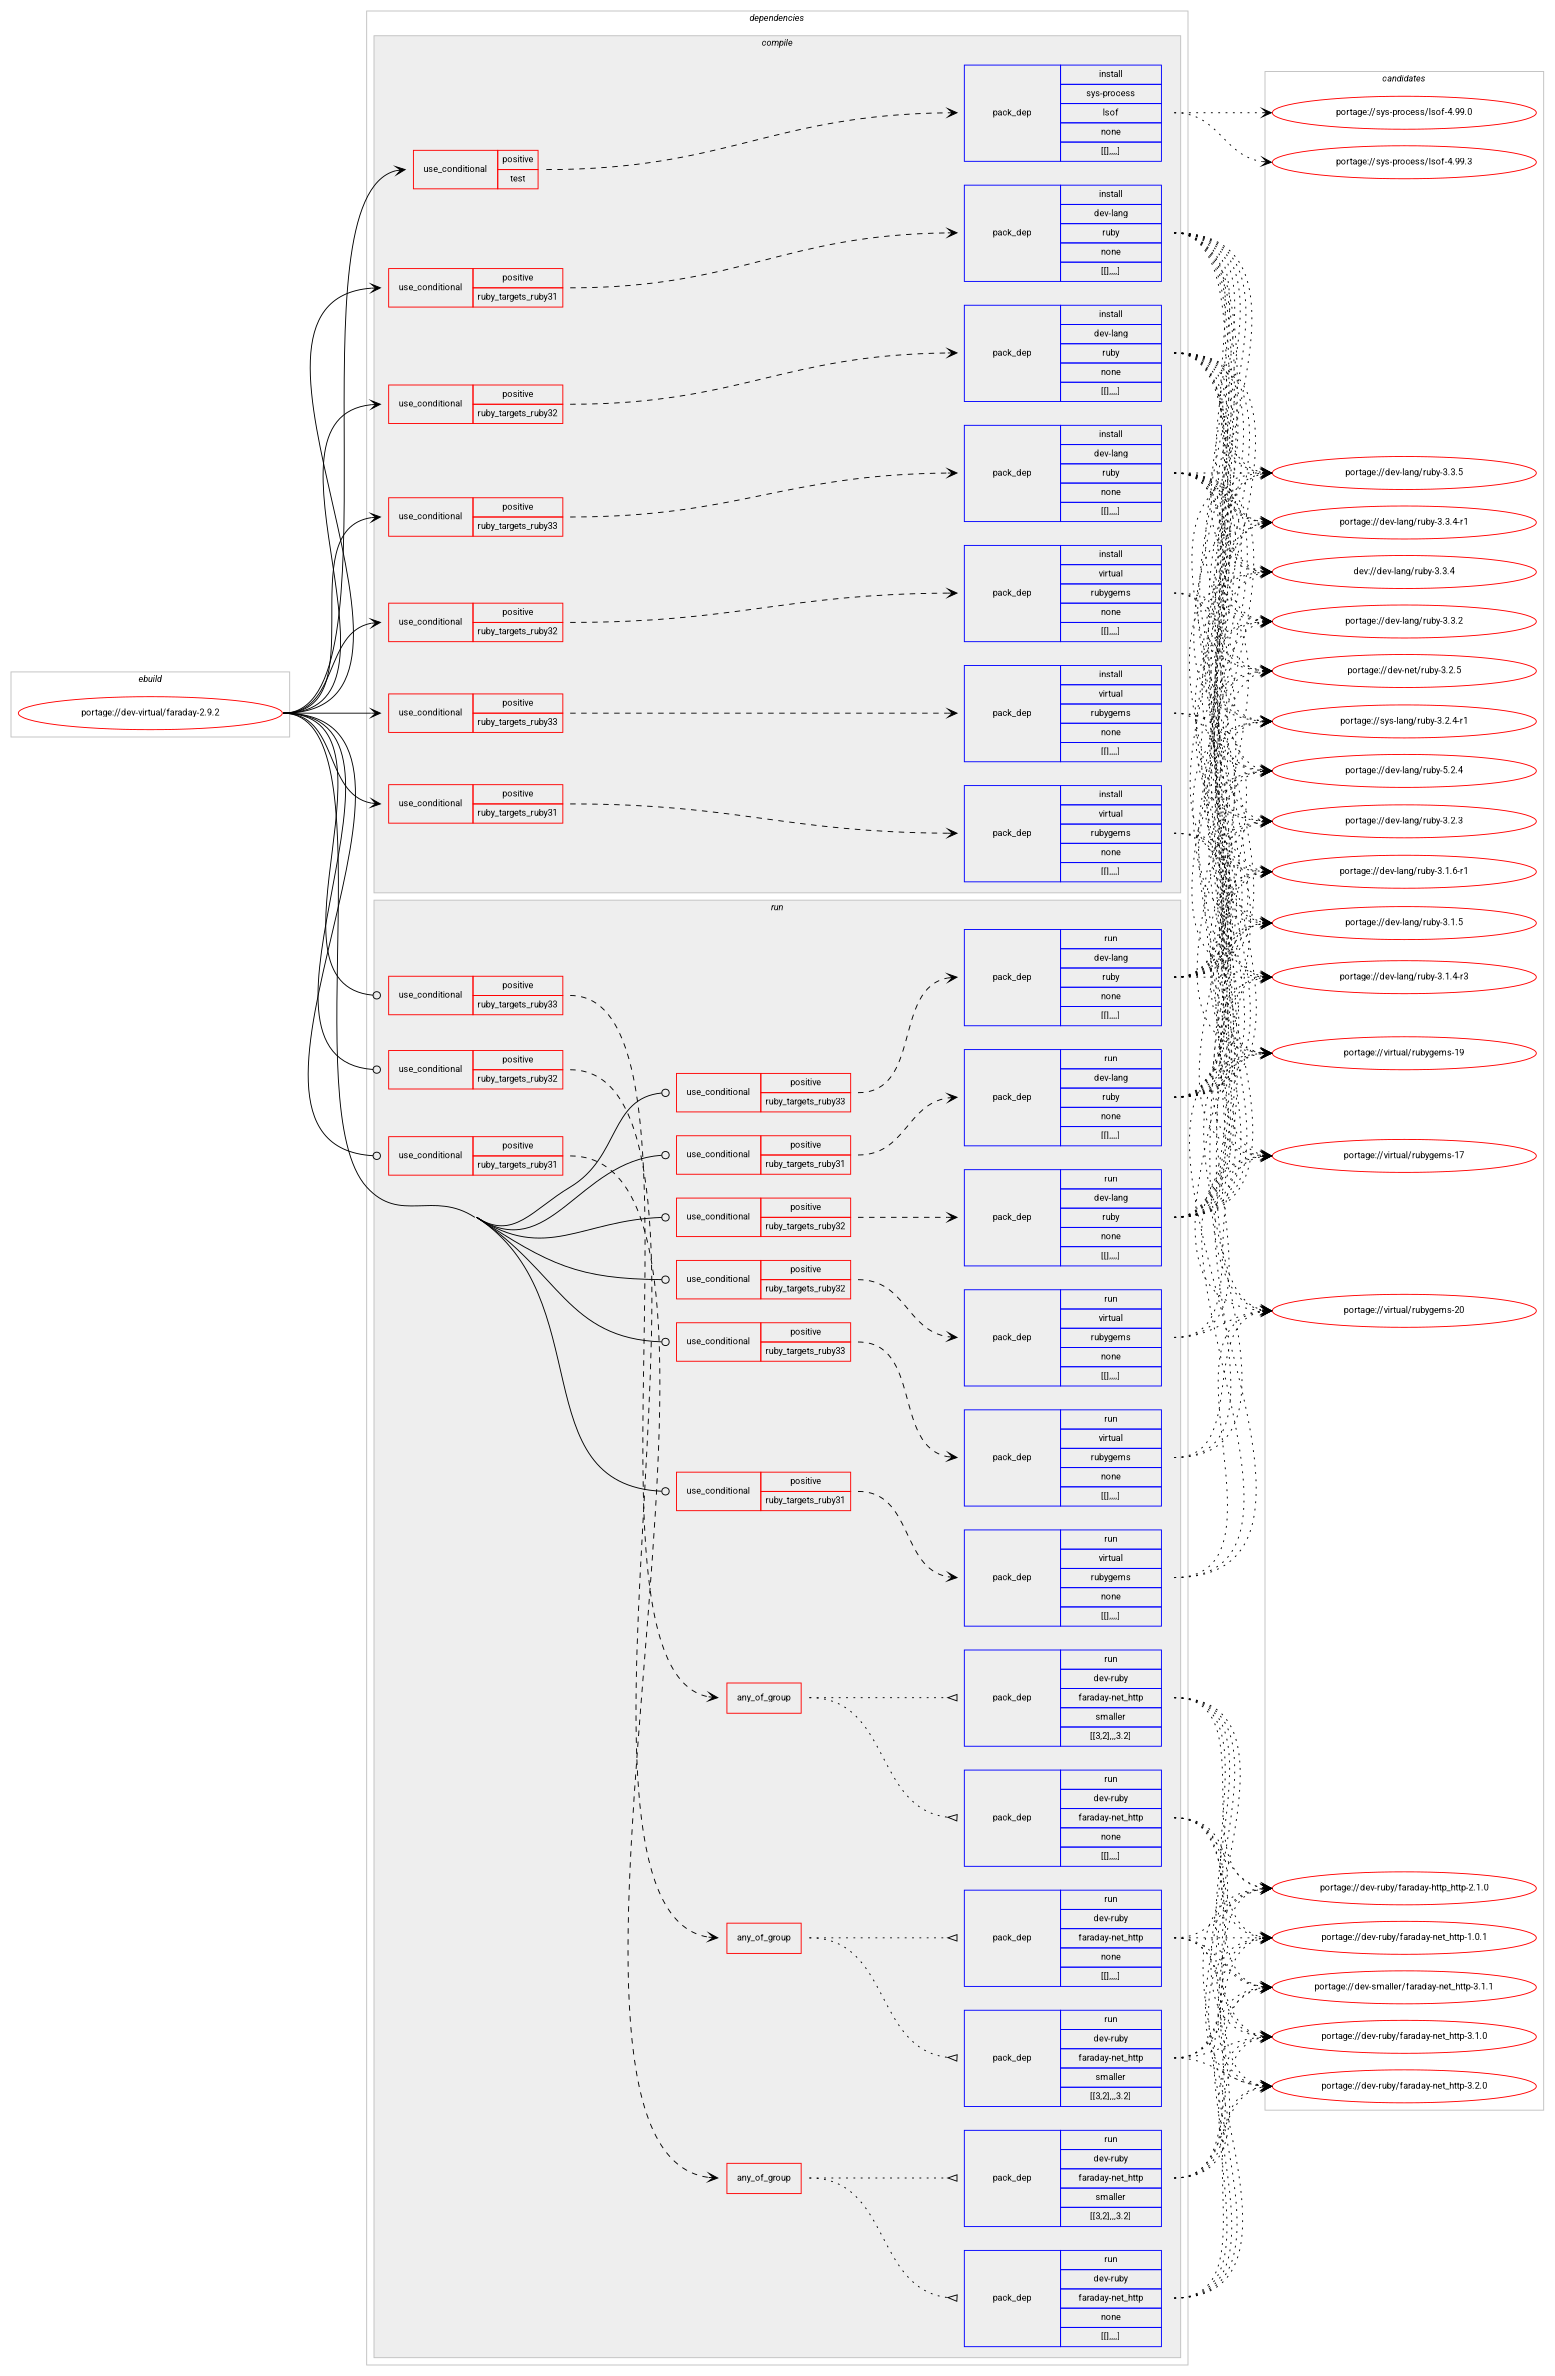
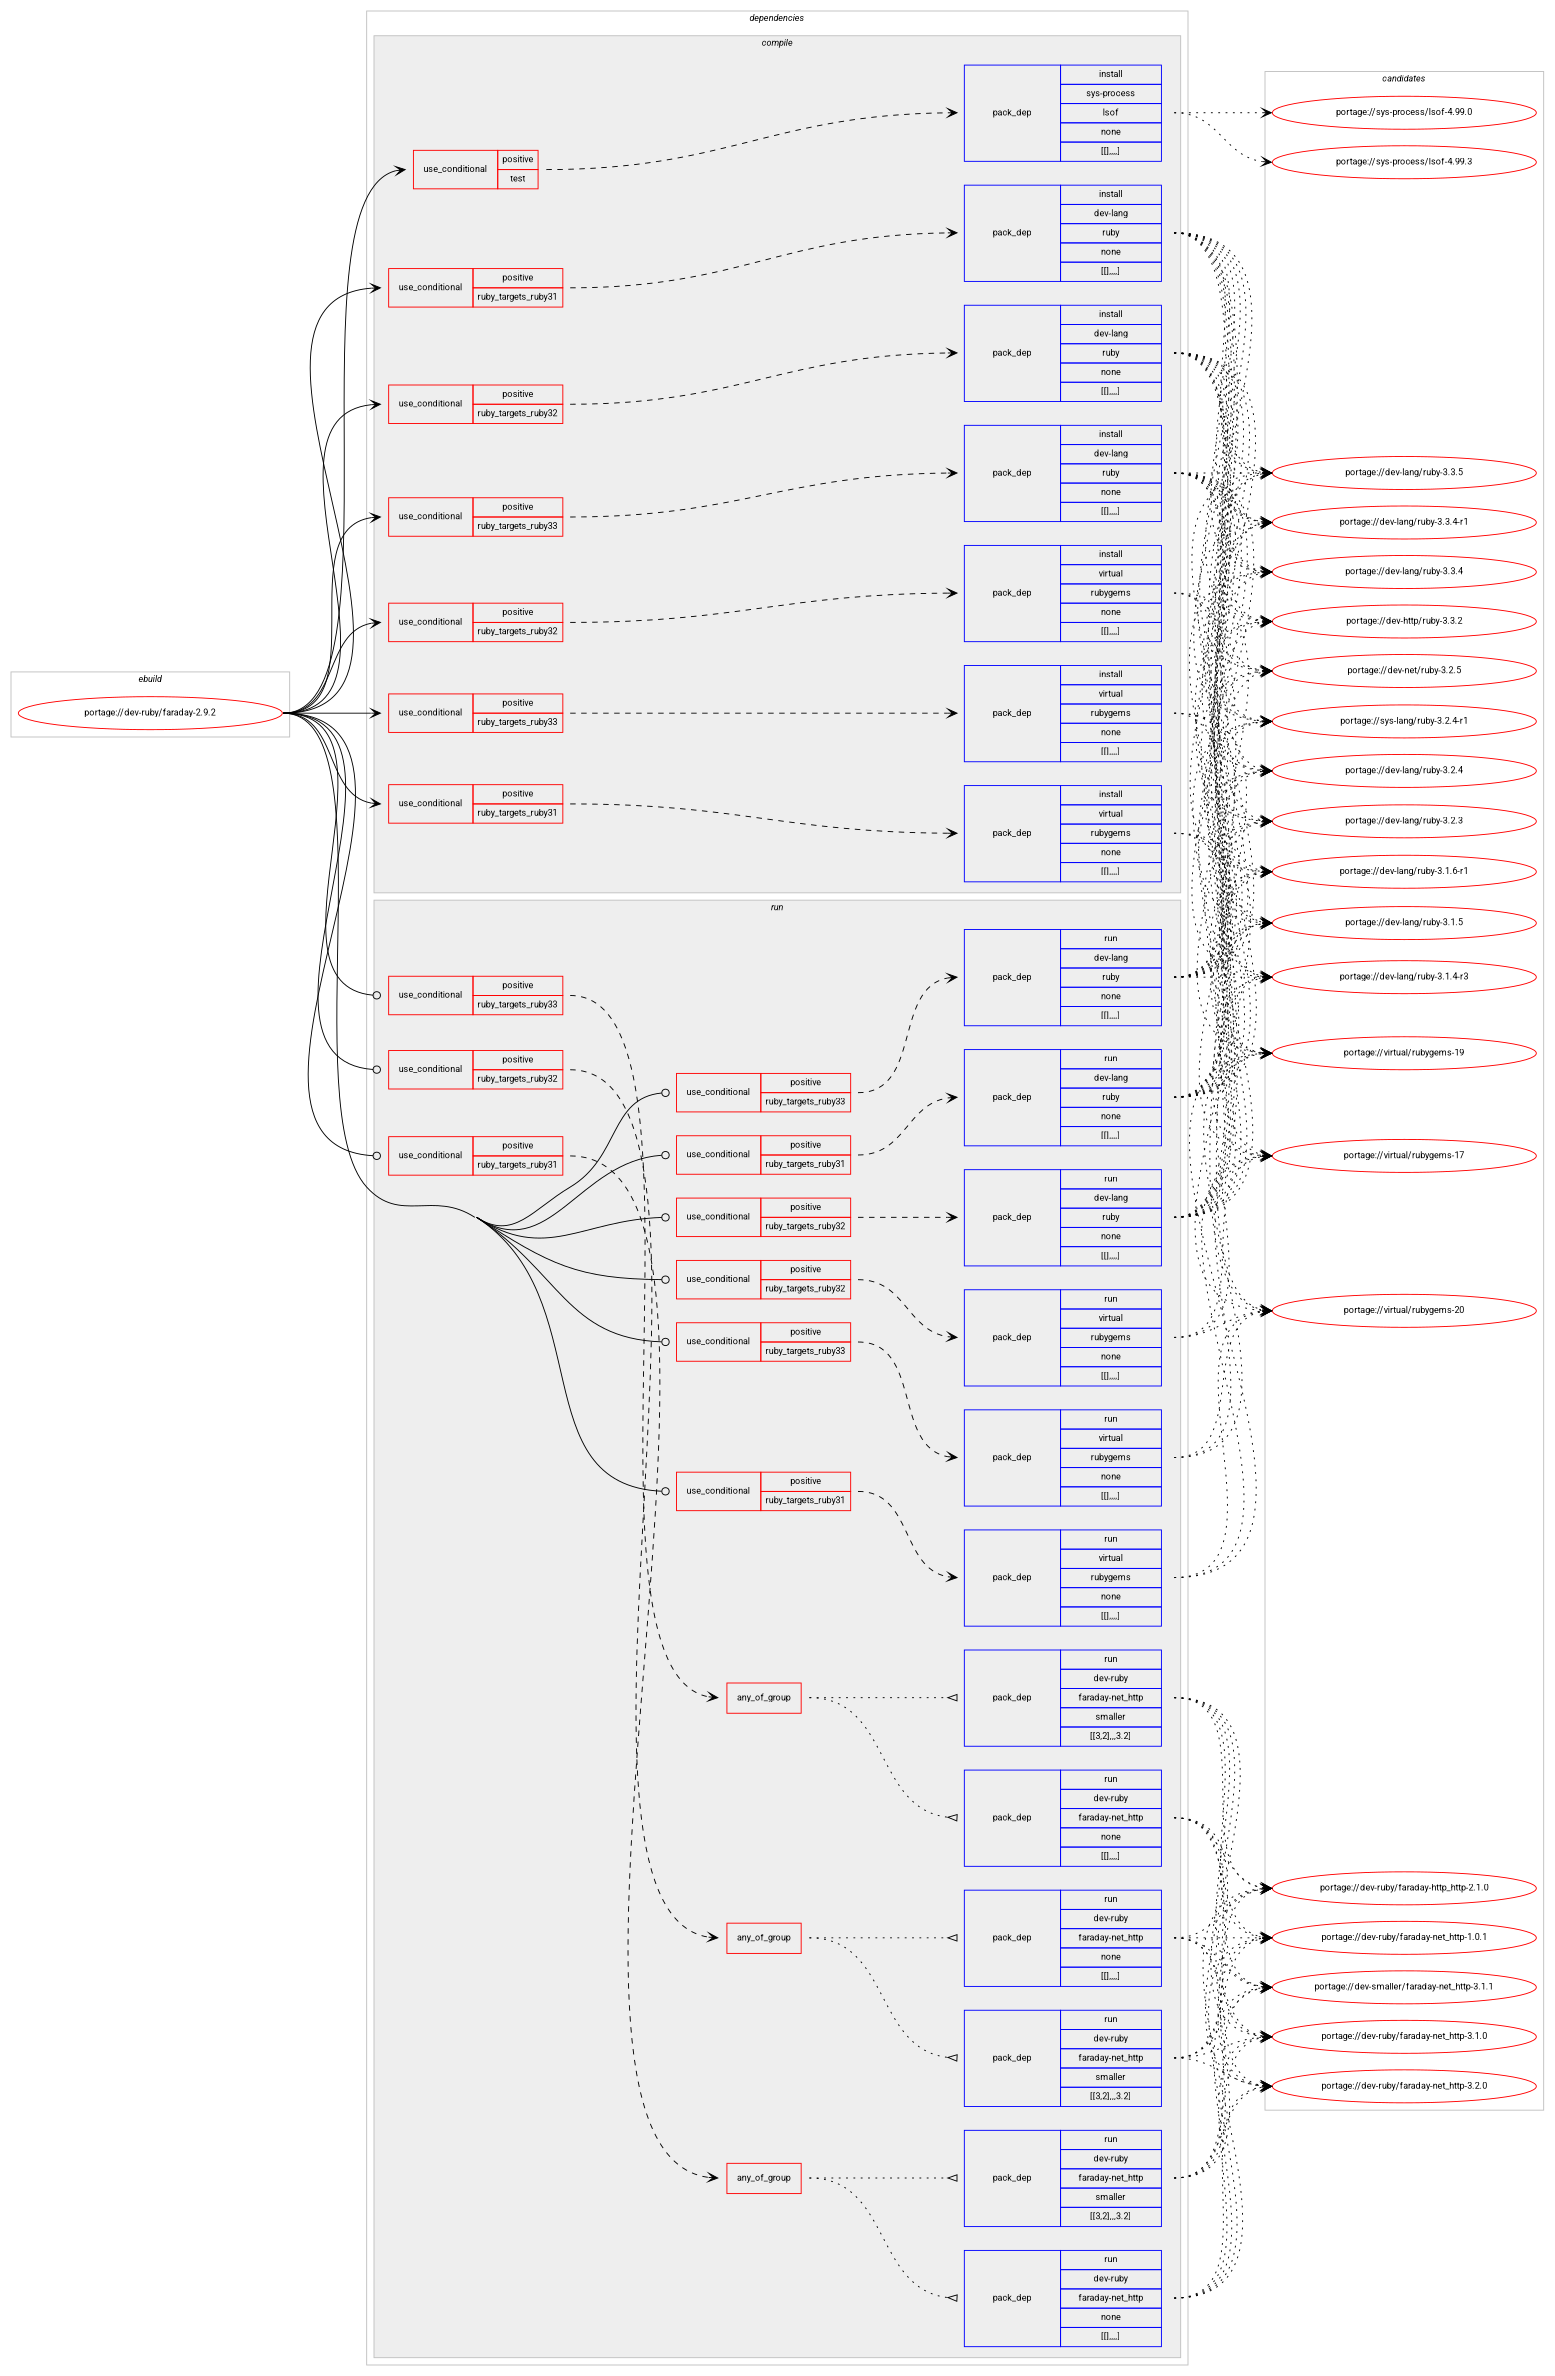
node "dev://dev-lang/ruby-3.3.4": label "dev://dev-lang/ruby-3.3.4" -> "portage://dev-lang/ruby-3.3.4"
node "portage://dev-lang/ruby-3.3.2": label "portage://dev-lang/ruby-3.3.2" -> "portage://dev-http/ruby-3.3.2"
node "portage://dev-virtual/faraday-2.9.2": label "portage://dev-virtual/faraday-2.9.2" -> "portage://dev-ruby/faraday-2.9.2"
node "portage://dev-lang/ruby-5.2.4": label "portage://dev-lang/ruby-5.2.4" -> "portage://dev-lang/ruby-3.2.4"
